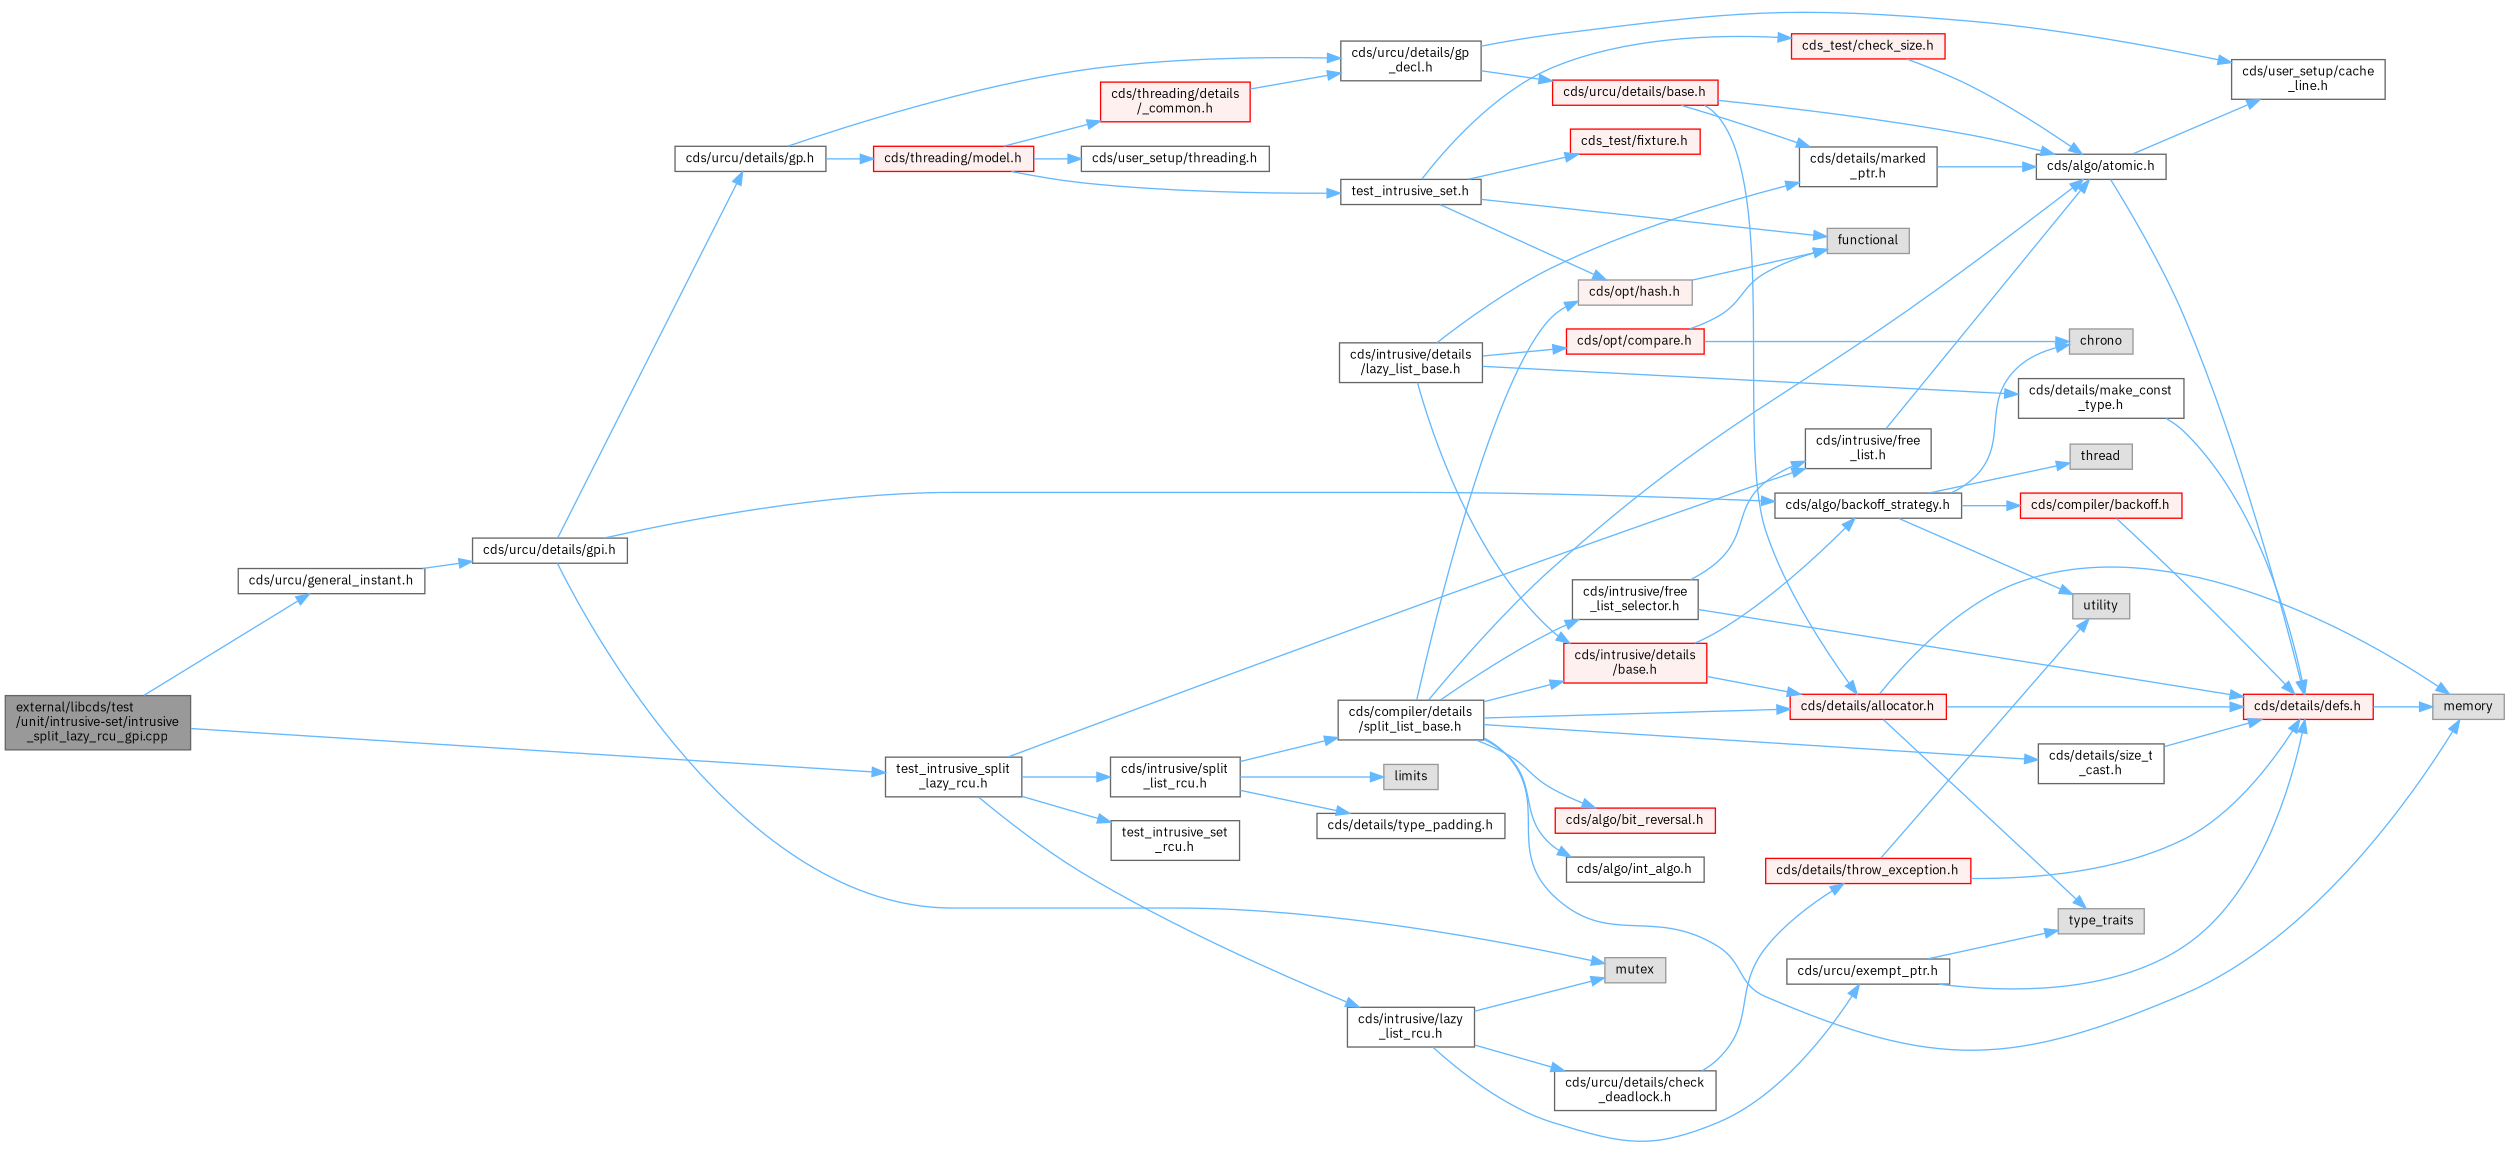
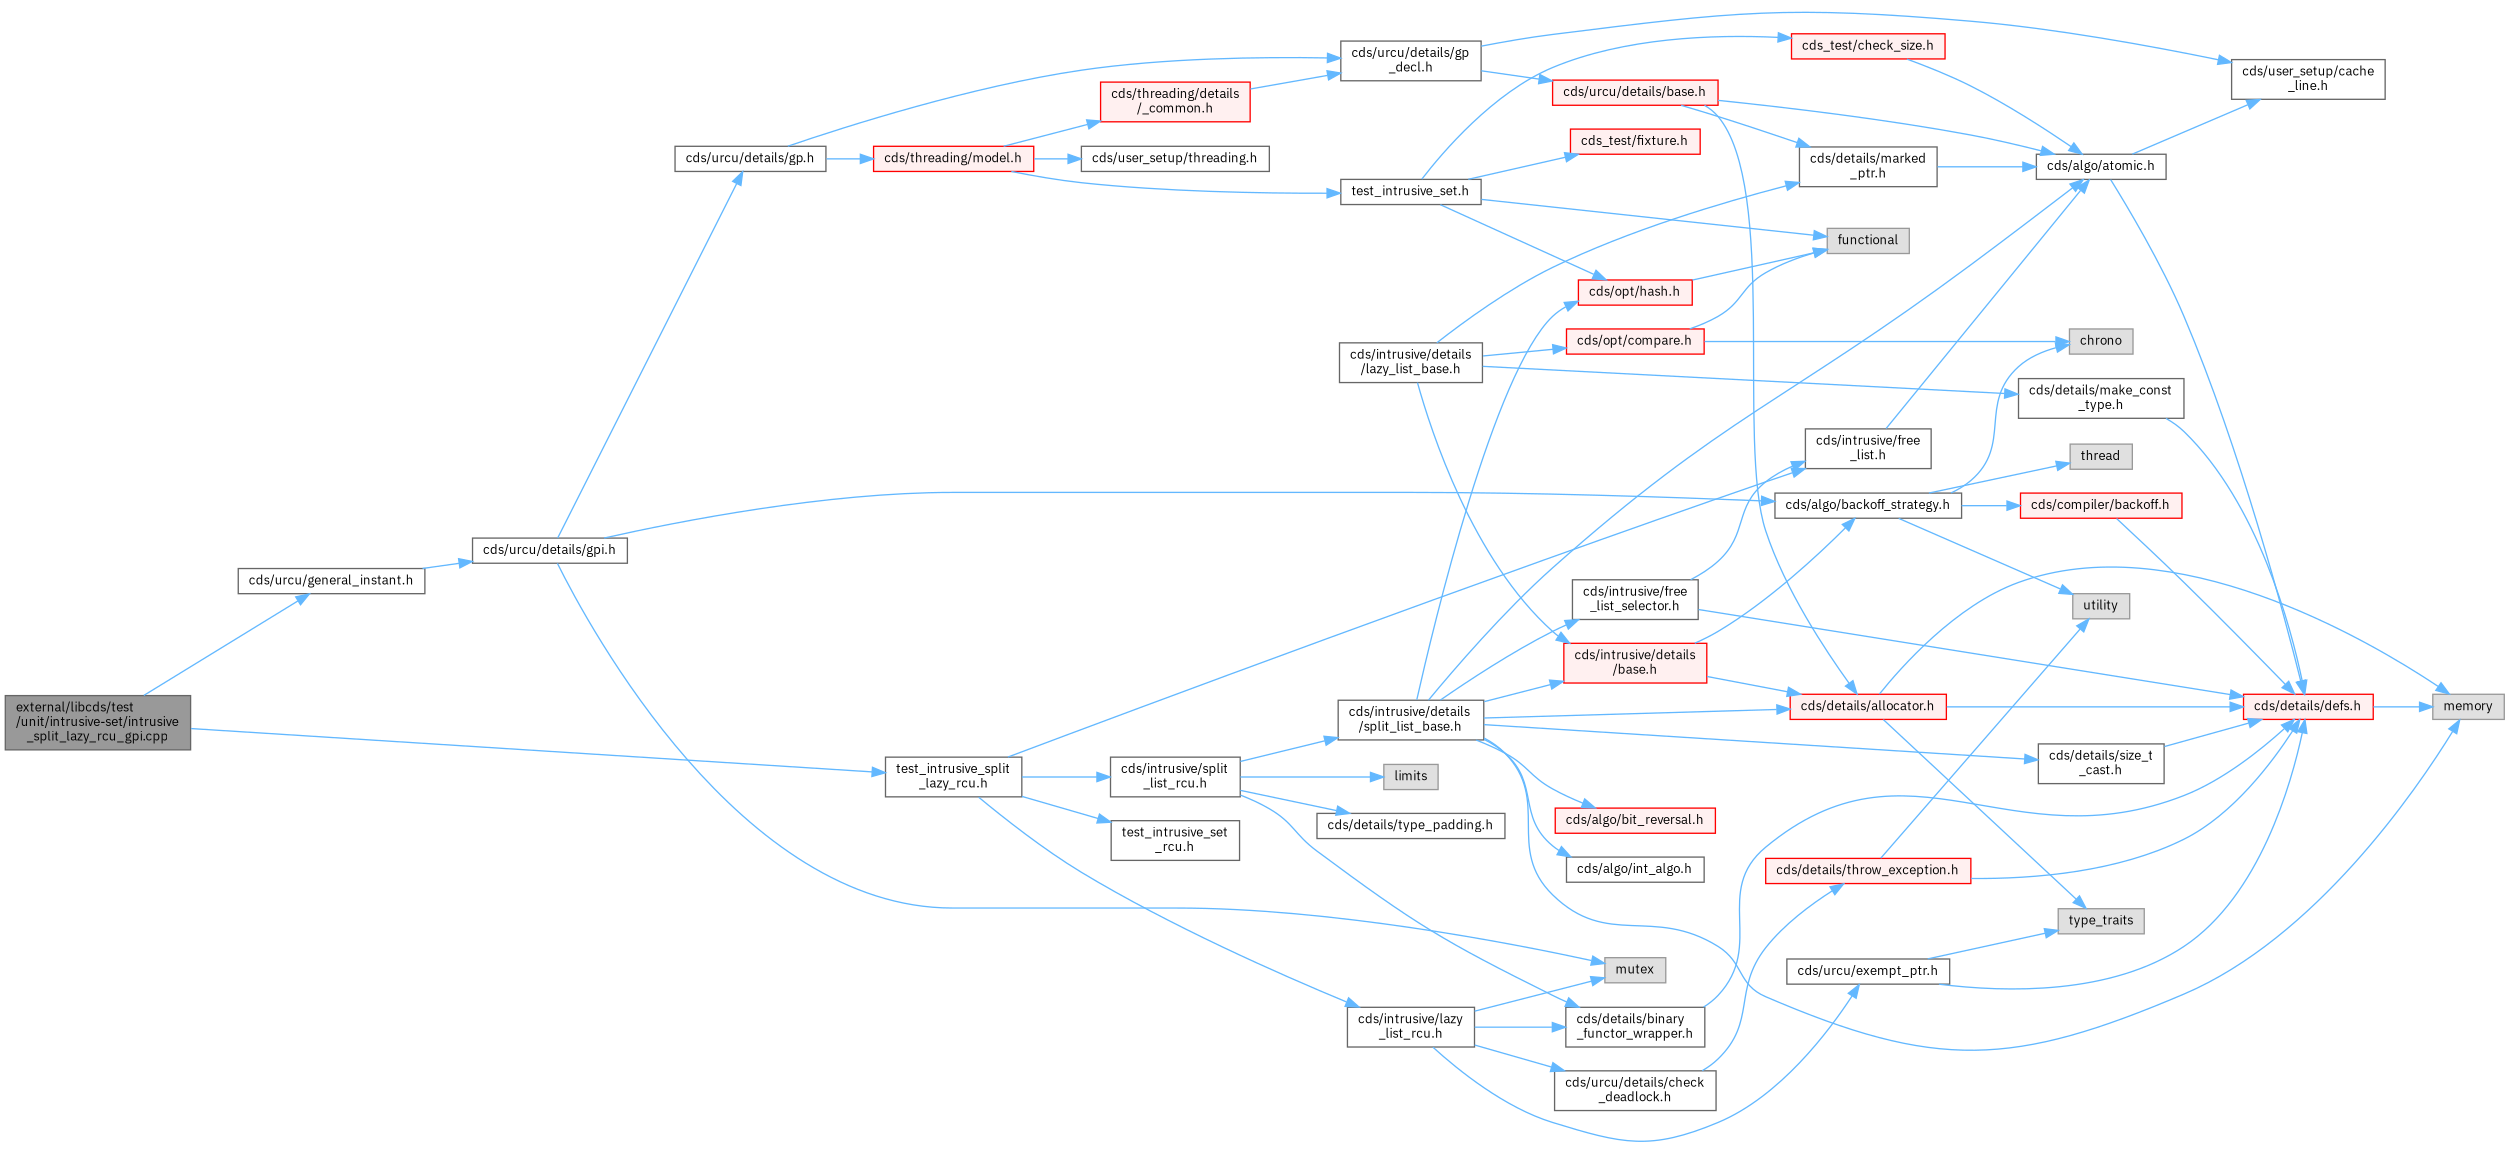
node "cds/opt/hash.h": color grey60 -> red
node "cds/compiler/details /split_list_base.h": label "cds/compiler/details /split_list_base.h" -> "cds/intrusive/details /split_list_base.h"
node "cds/details/binary _functor_wrapper.h": added
